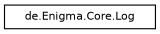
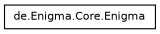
node "de.Enigma.Core.Log": label "de.Enigma.Core.Log" -> "de.Enigma.Core.Enigma"
